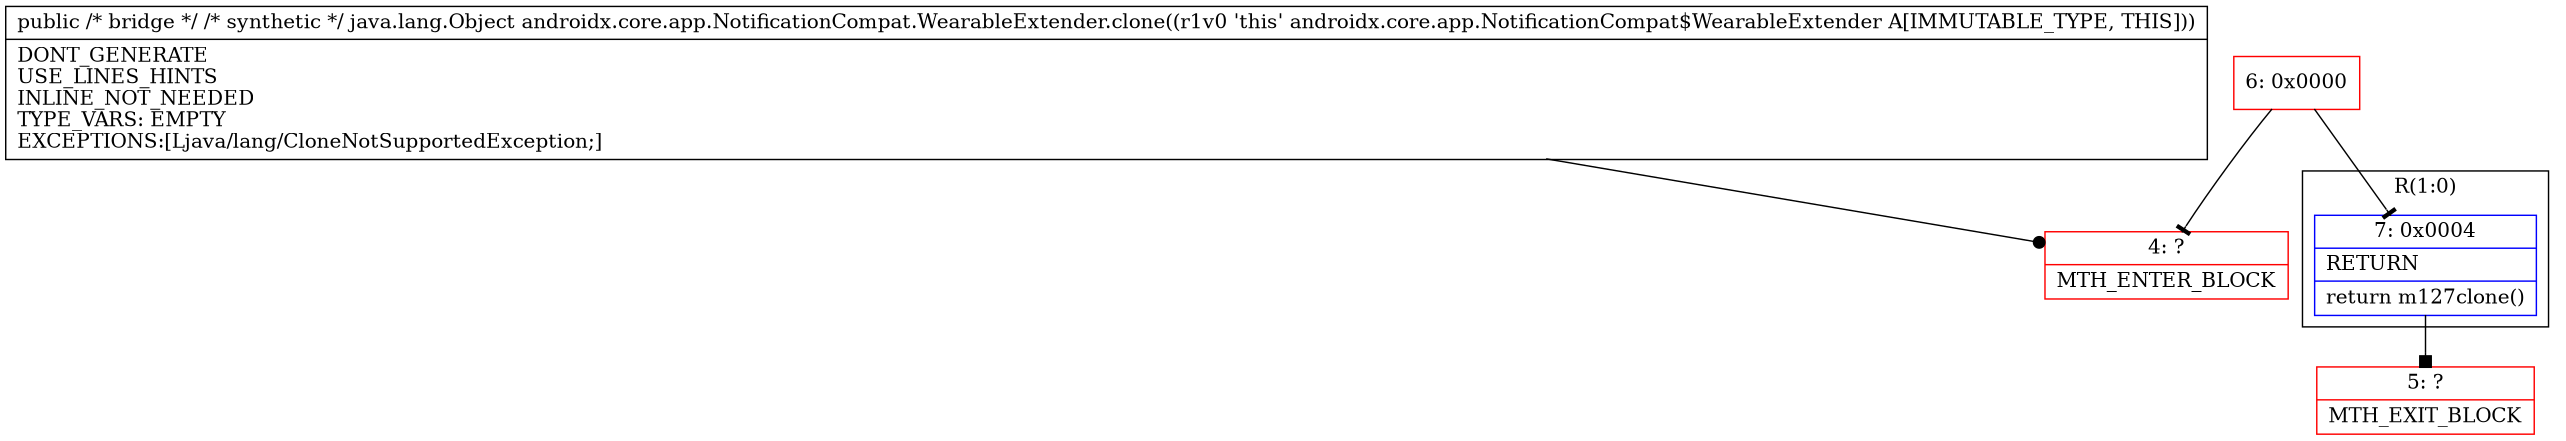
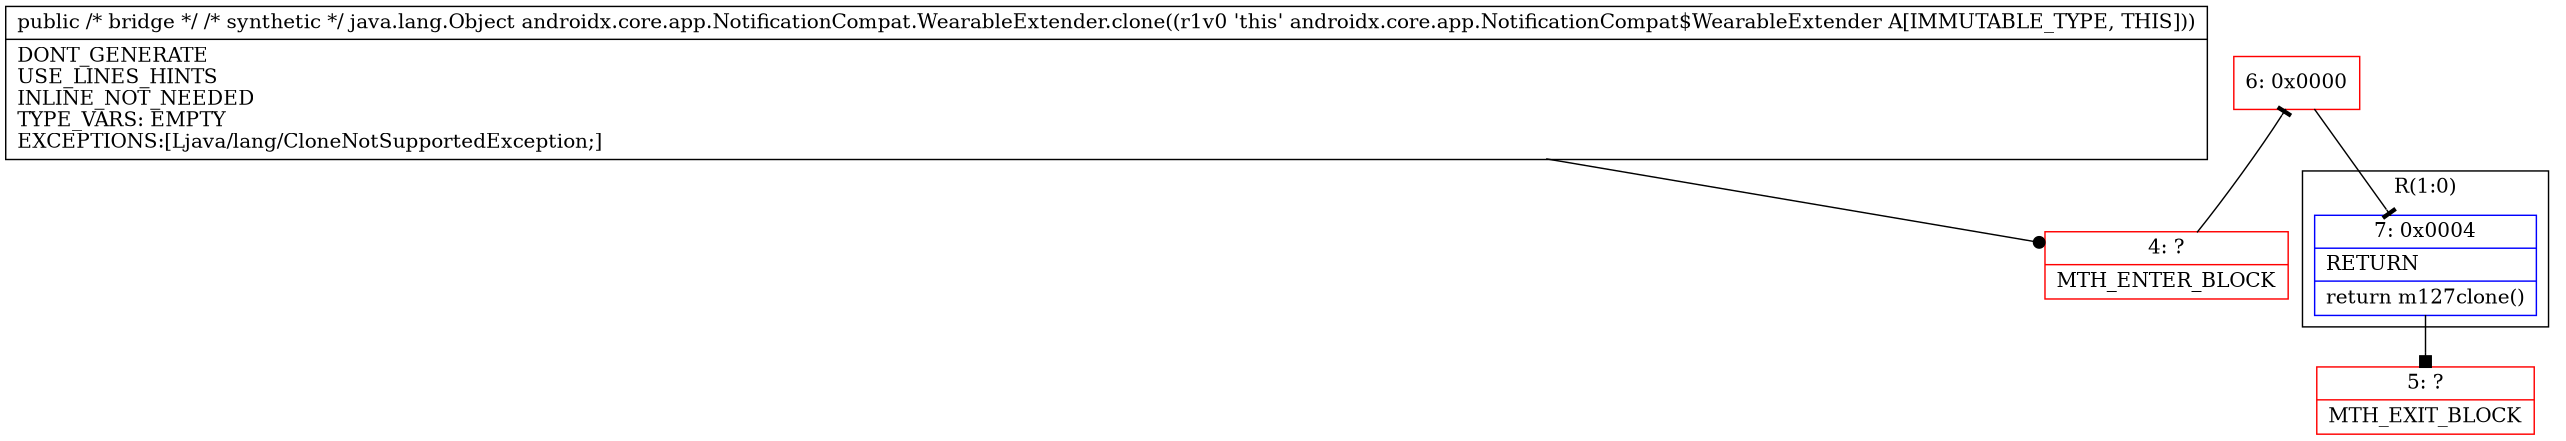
edge "6: 0x0000" -> "4: ?": reversed
